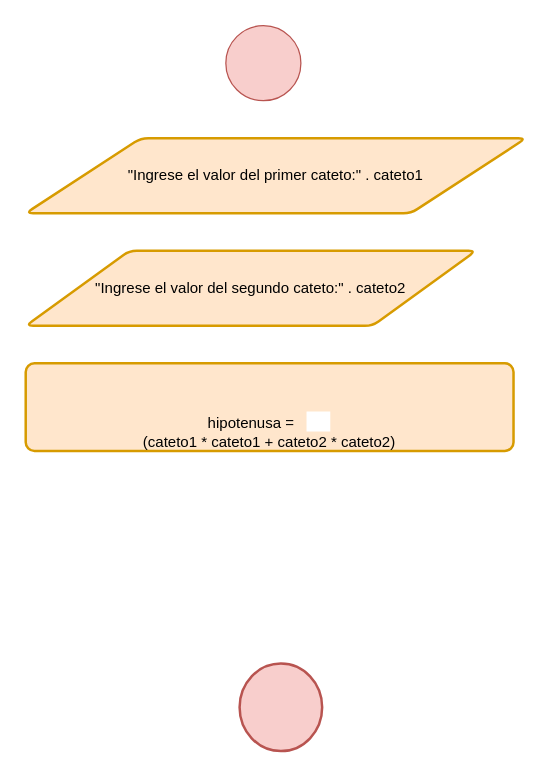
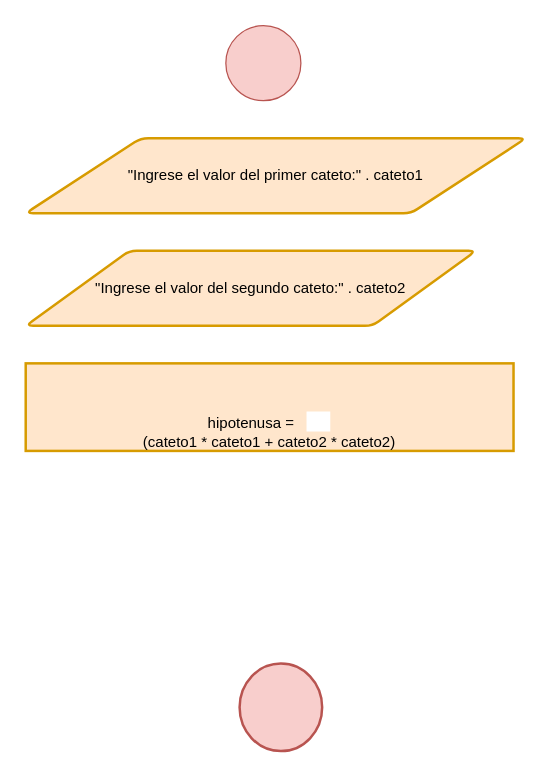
node "hipotenusa = (cateto1 * cateto1 + cateto2 * cateto2)": shape rounded rectangle -> rectangle
